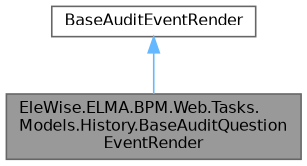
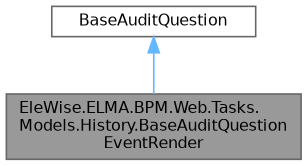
node "BaseAuditEventRender": label "BaseAuditEventRender" -> "BaseAuditQuestion"
